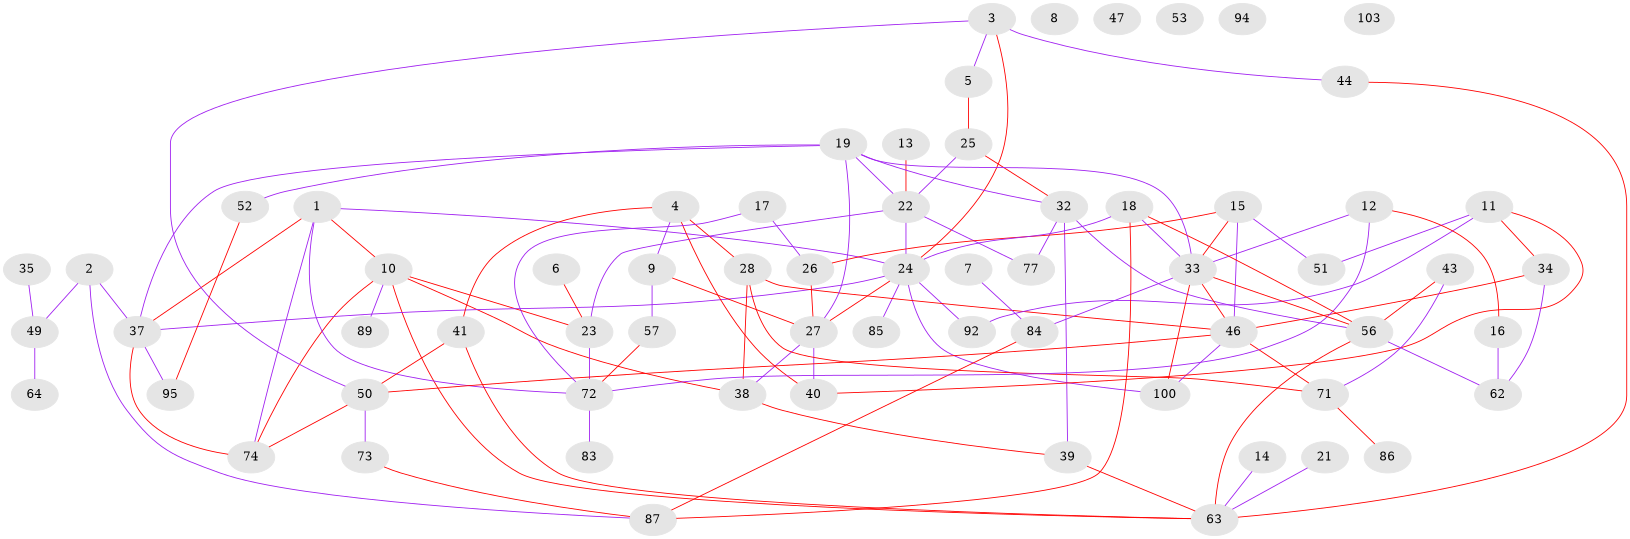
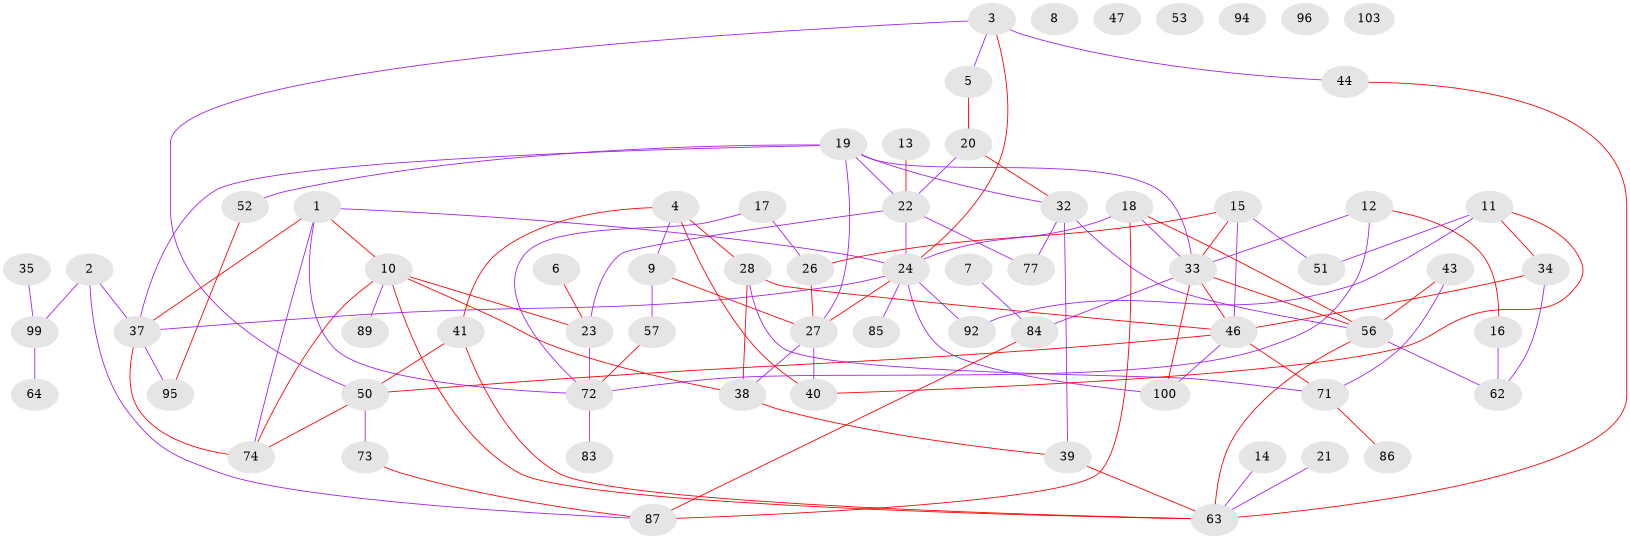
node "96": added
node "25": label "25" -> "20"
node "49": label "49" -> "99"
edge "28" -- "71": color red -> purple
